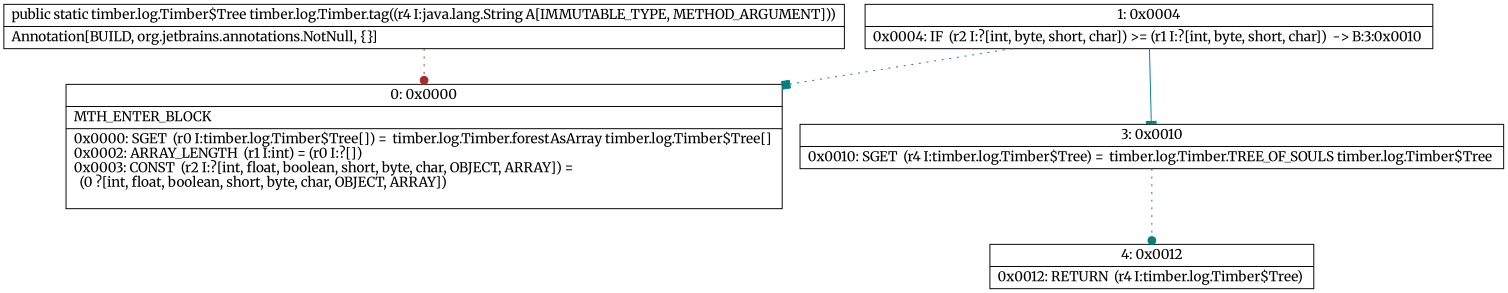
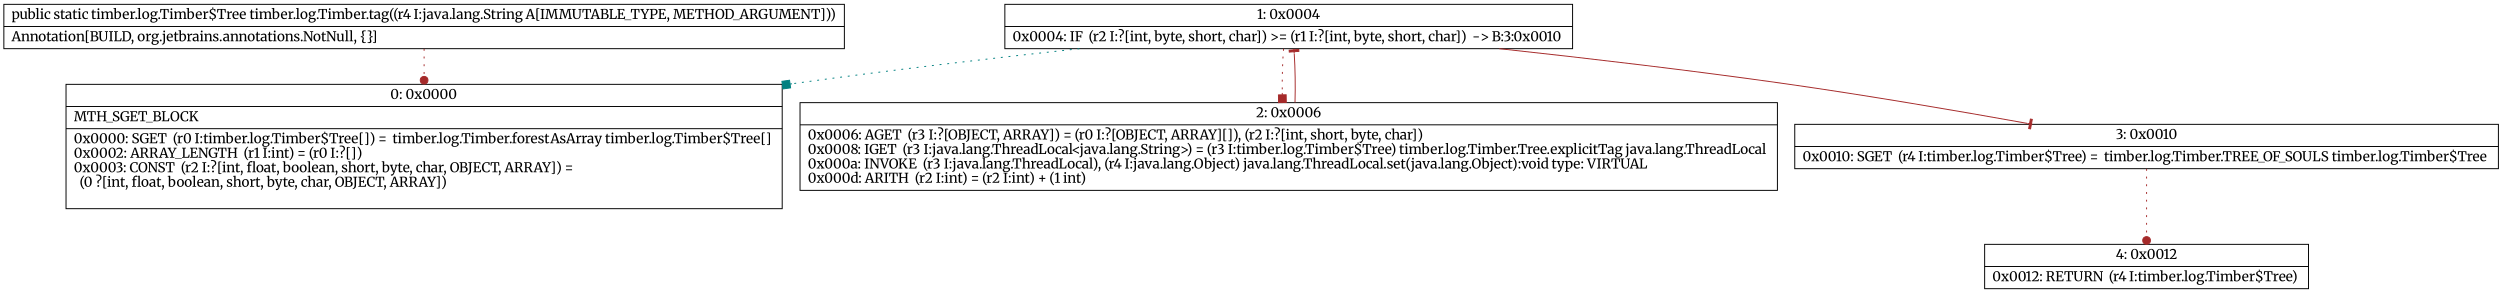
edge "1: 0x0004" -> "3: 0x0010": color teal -> brown
node "0: 0x0000": text "MTH_ENTER_BLOCK" -> "MTH_SGET_BLOCK"
node "2: 0x0006": added
edge "3: 0x0010" -> "4: 0x0012": color teal -> brown
